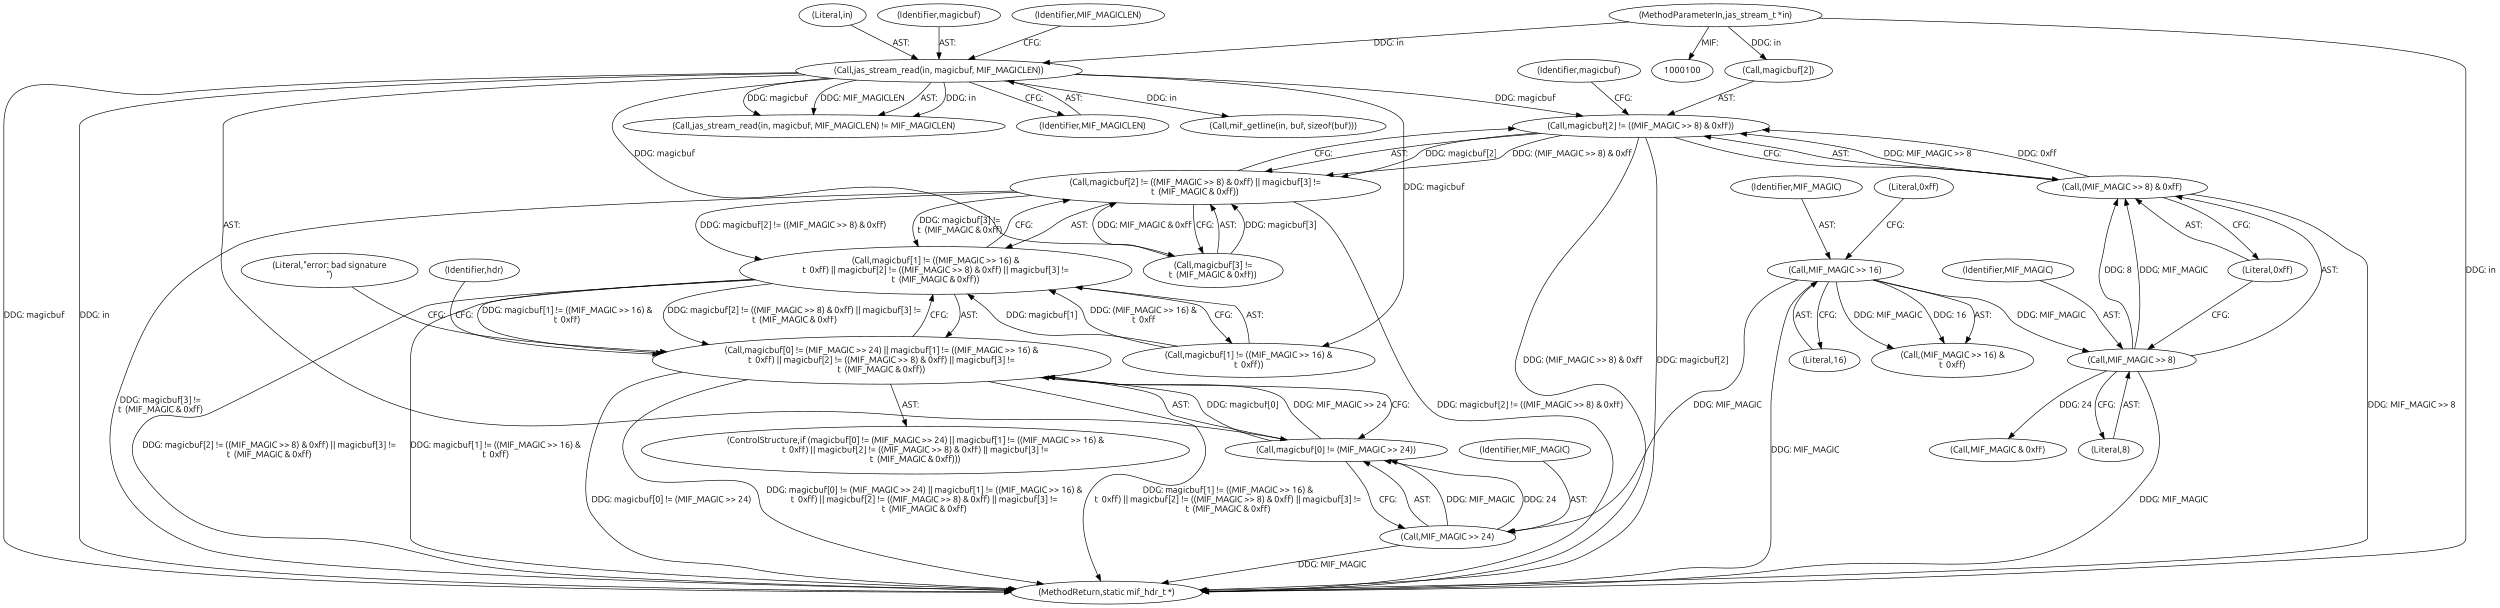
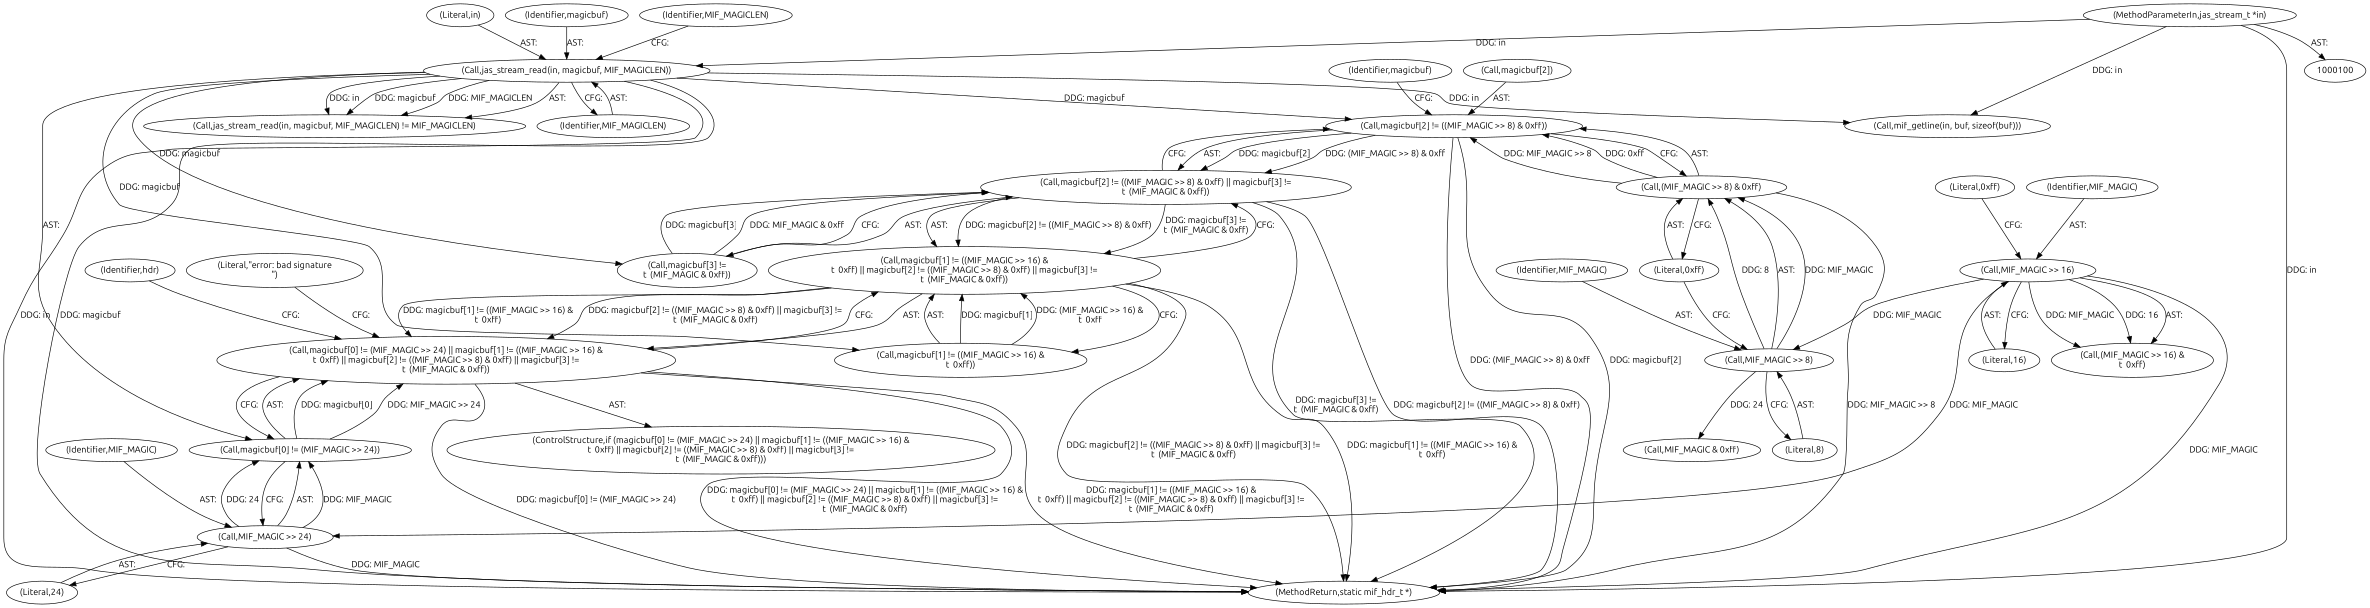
edge "(MethodParameterIn,jas_stream_t *in)" -> "(Call,magicbuf[2])": now "(MethodParameterIn,jas_stream_t *in)" -> "(Call,mif_getline(in, buf, sizeof(buf)))"
edge "(MethodParameterIn,jas_stream_t *in)" -> "1000100": label "MIF: " -> "AST: "
edge "(Call,MIF_MAGIC >> 8)" -> "(MethodReturn,static mif_hdr_t *)": removed, label "DDG: MIF_MAGIC"
node "(Literal,24)": added
